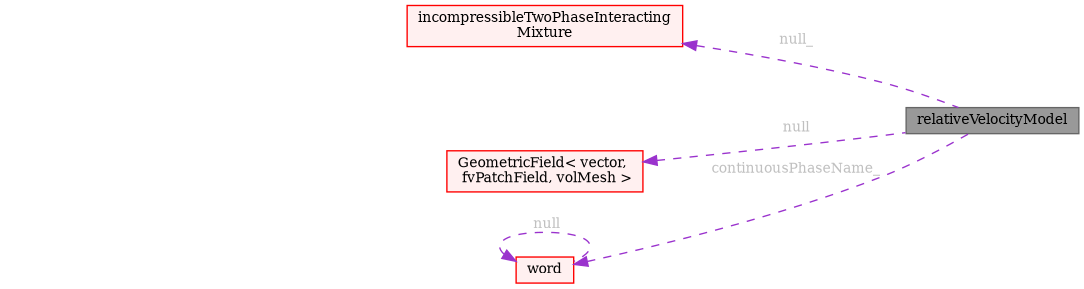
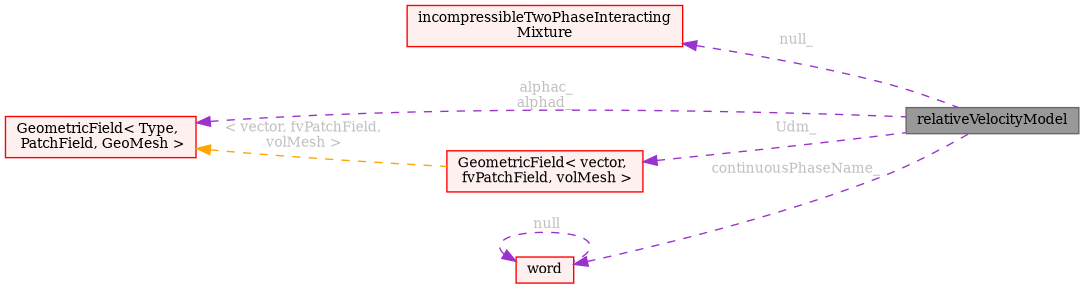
edge "relativeVelocityModel" -> "GeometricField< vector, fvPatchField, volMesh >": label " null" -> " Udm_"
node "GeometricField< Type, PatchField, GeoMesh >": added
